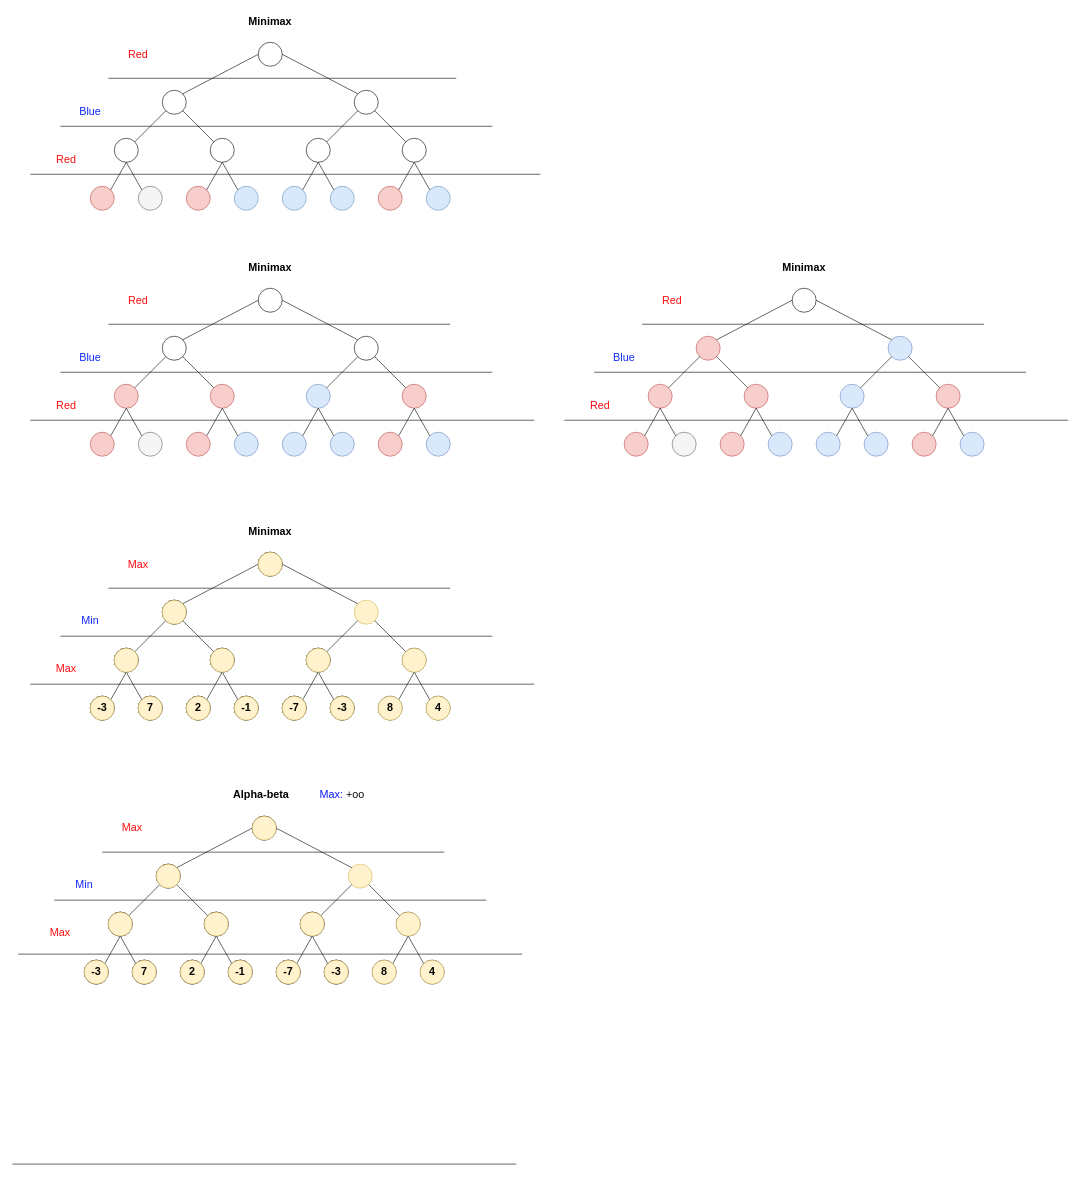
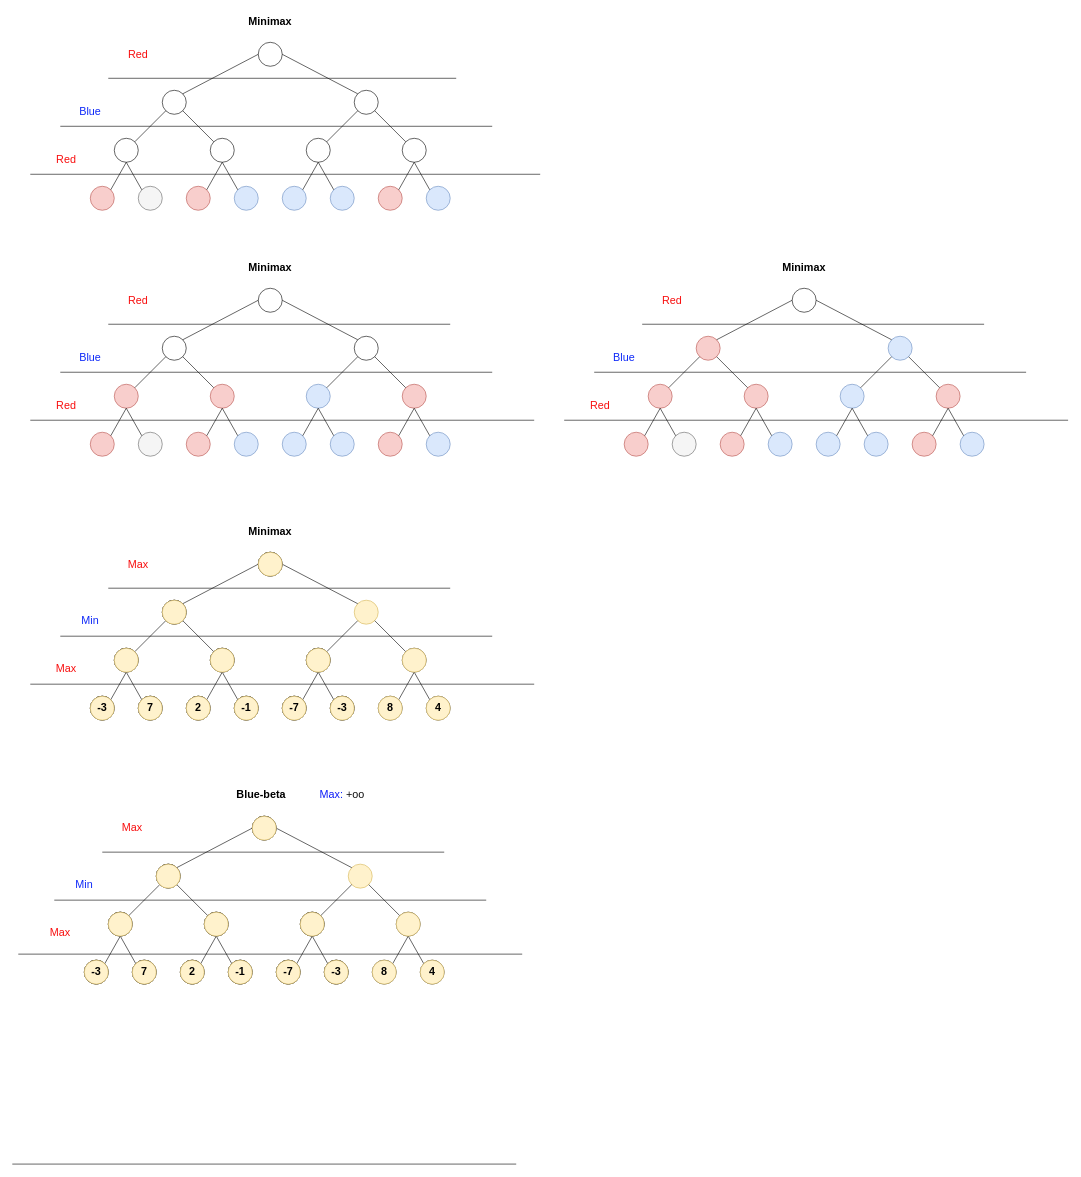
node "Alpha-beta": label "Alpha-beta" -> "Blue-beta"
